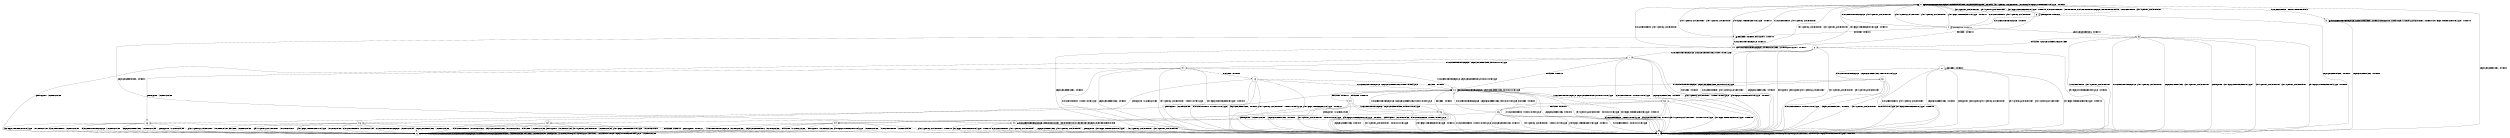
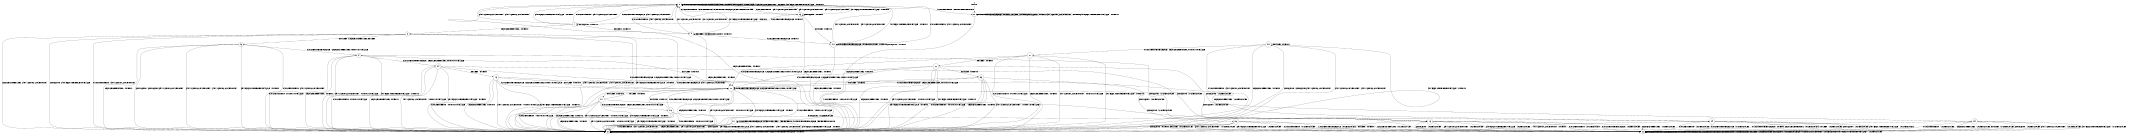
node "__start0": added
edge "s12" -> "s22": reversed
edge "s17" -> "s13": added, label "APPLICATION / SOCKET_CLOSED"
edge "s23" -> "s24": label "APPLICATION / SOCKET_CLOSED" -> "CHANGE_CIPHER_SPEC / SOCKET_CLOSED"
node "s91": label "s91" -> "s11"
edge "s24" -> "s2": added, label "PSK_CLIENT_KEY_EXCHANGE / TIMEOUT"
